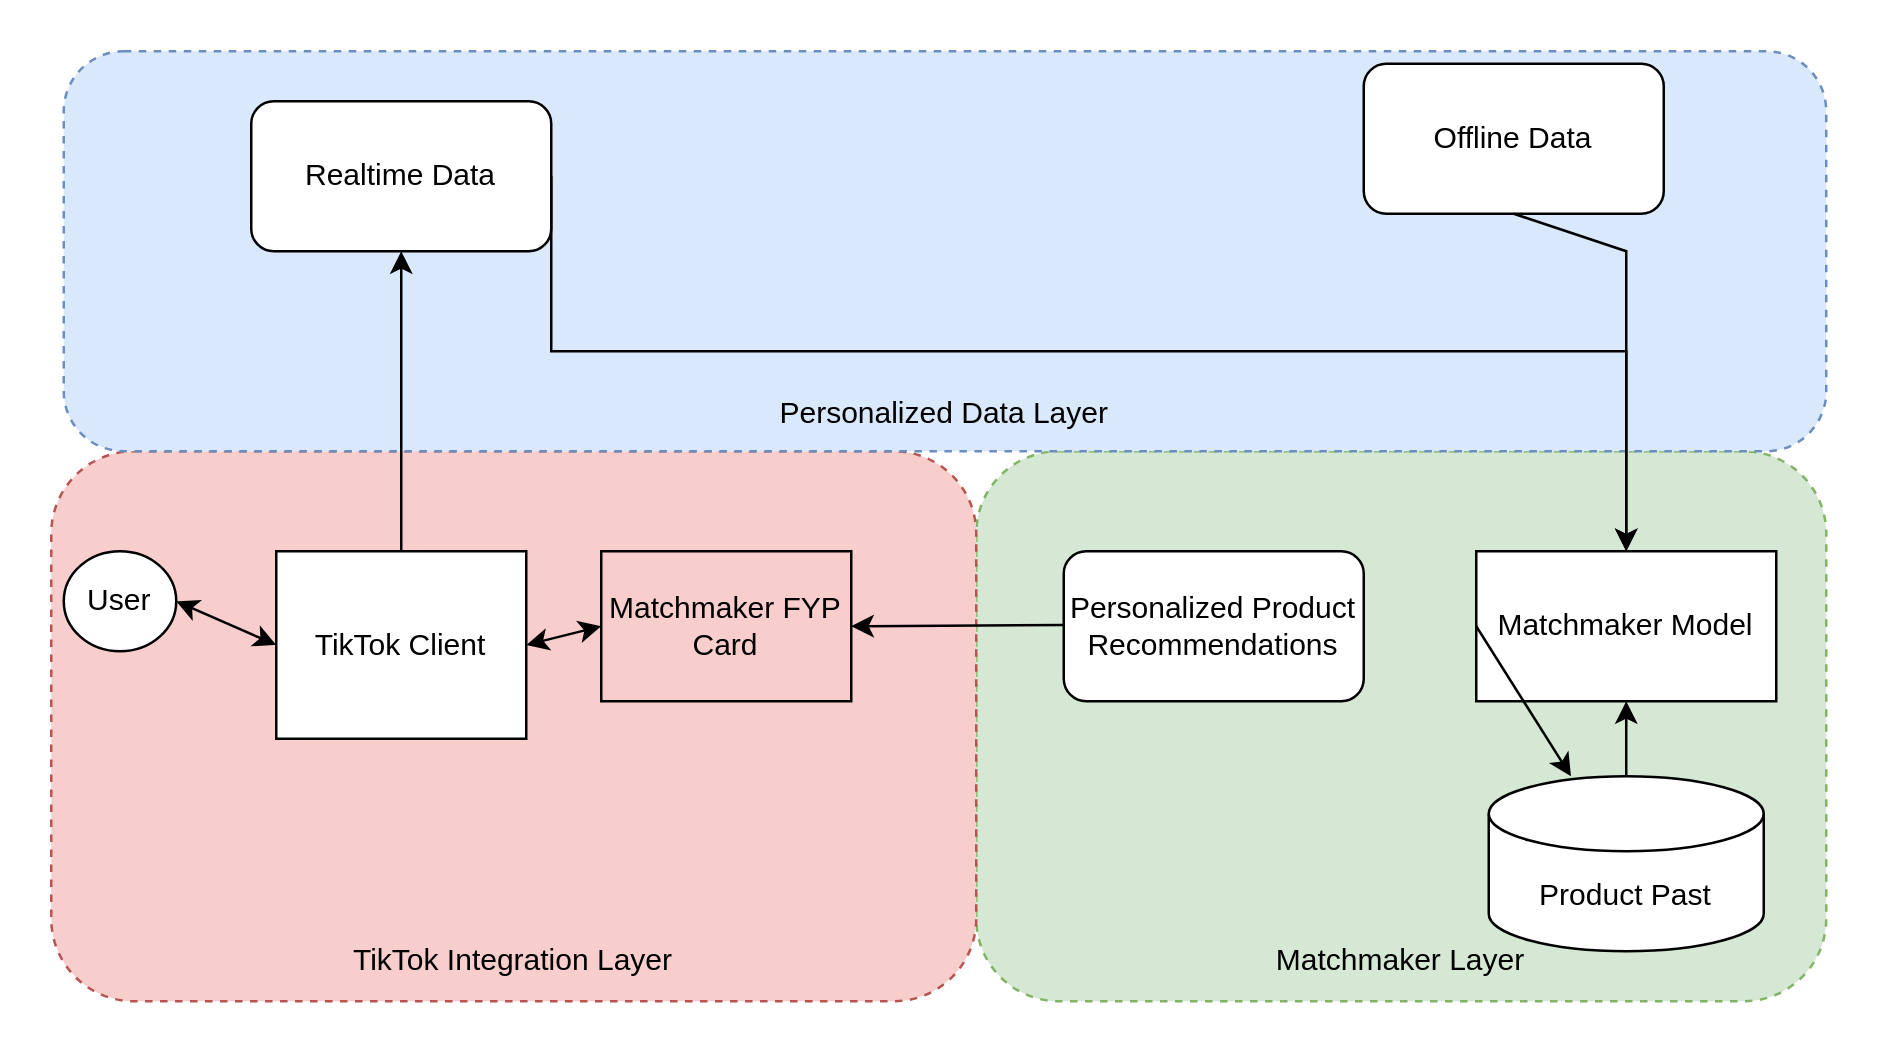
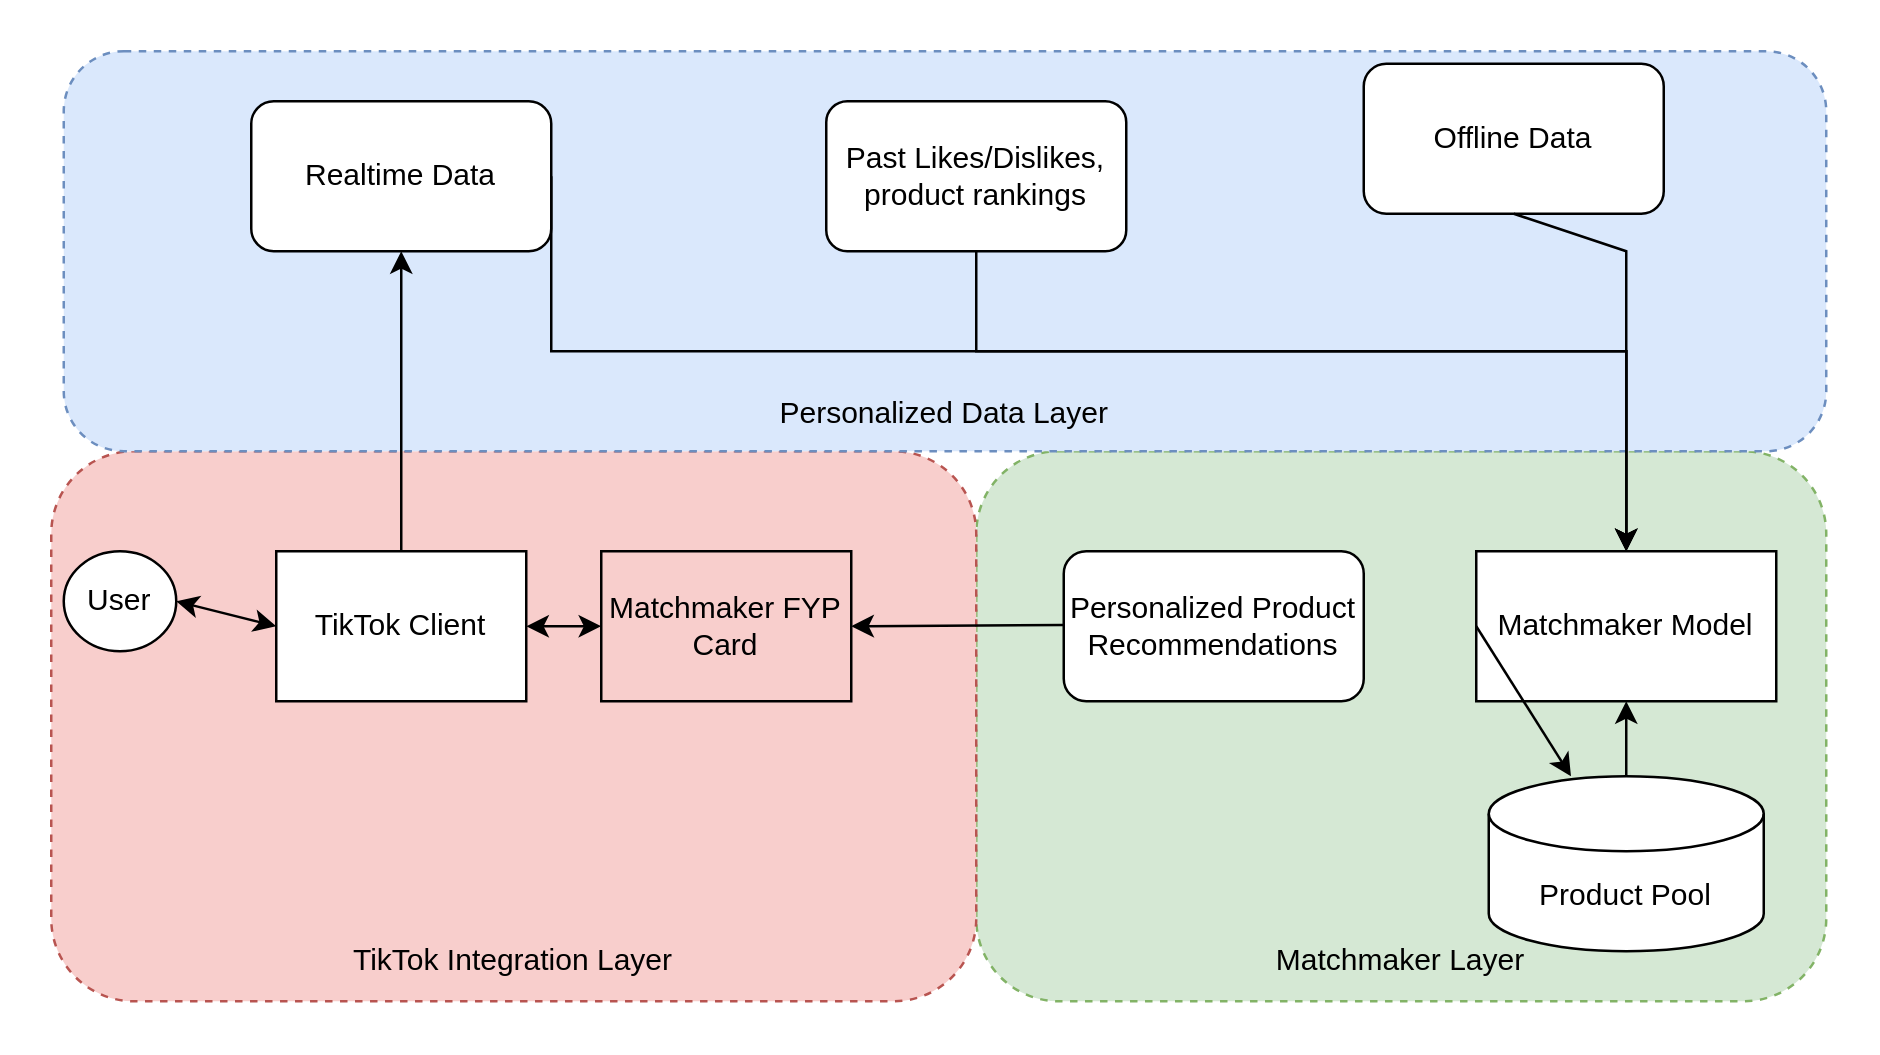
node "Past Likes/Dislikes, product rankings": added
edge "Past Likes/Dislikes, product rankings" -> "Matchmaker Model": added
node "TikTok Client": size 250x188 -> 250x150
node "Product Past": label "Product Past" -> "Product Pool"
